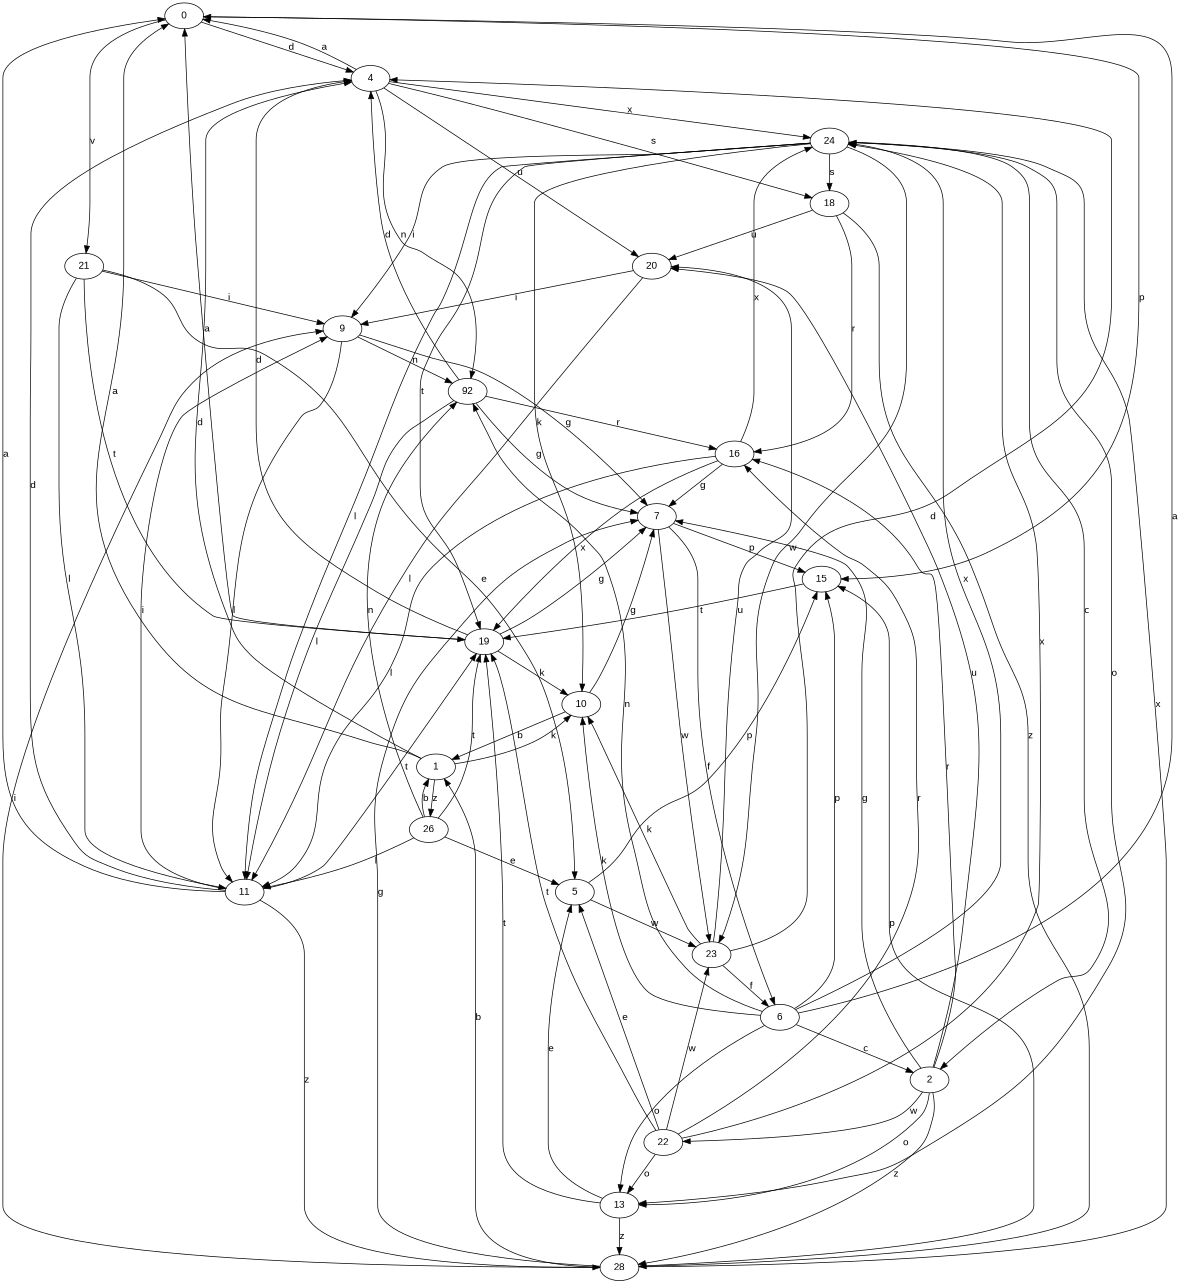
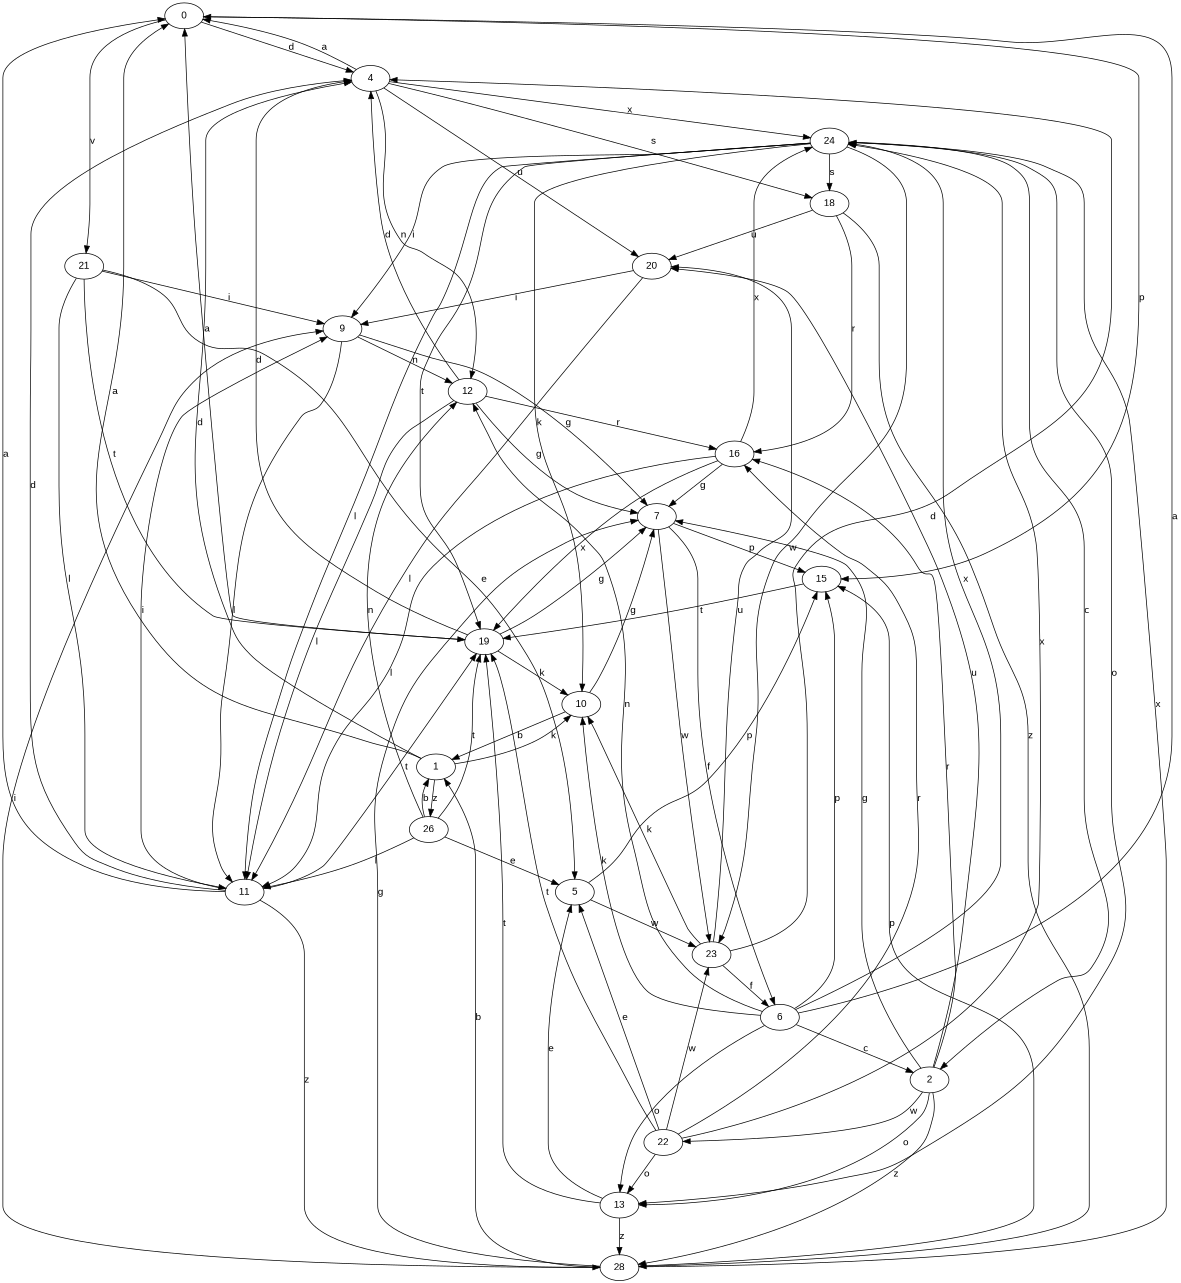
node "92": label "92" -> "12"
